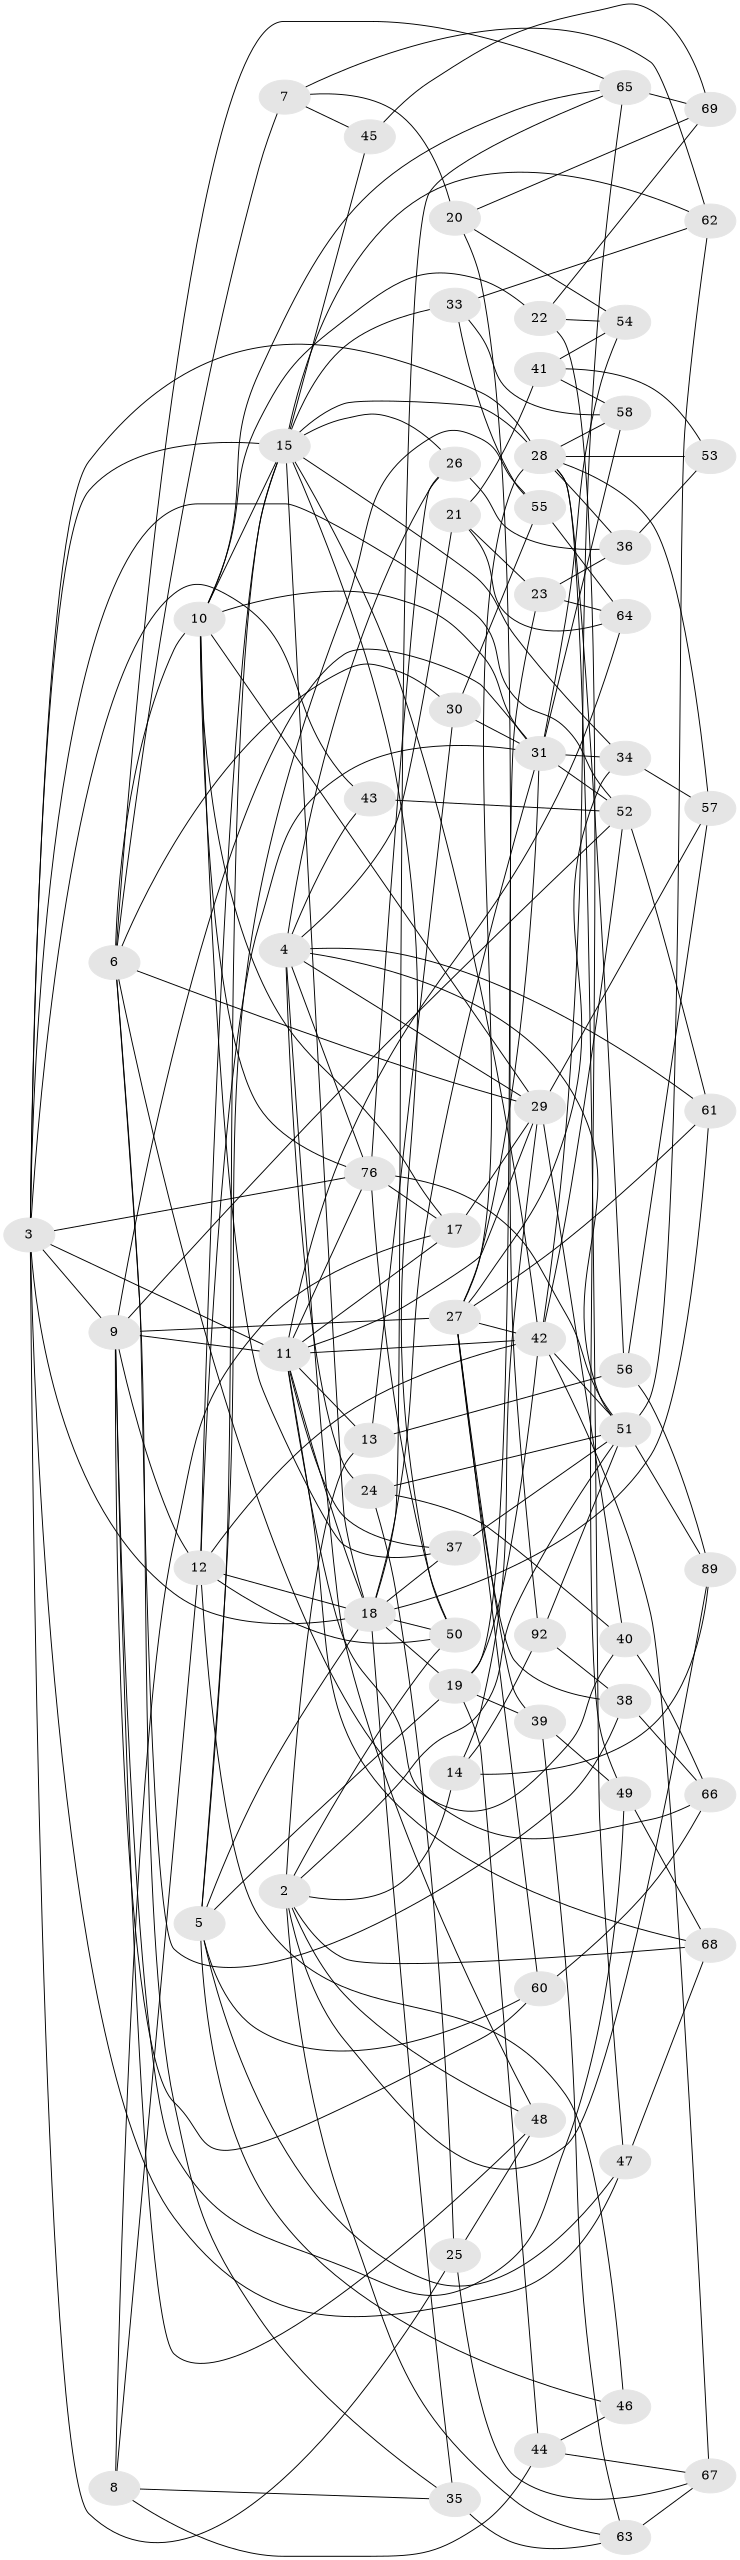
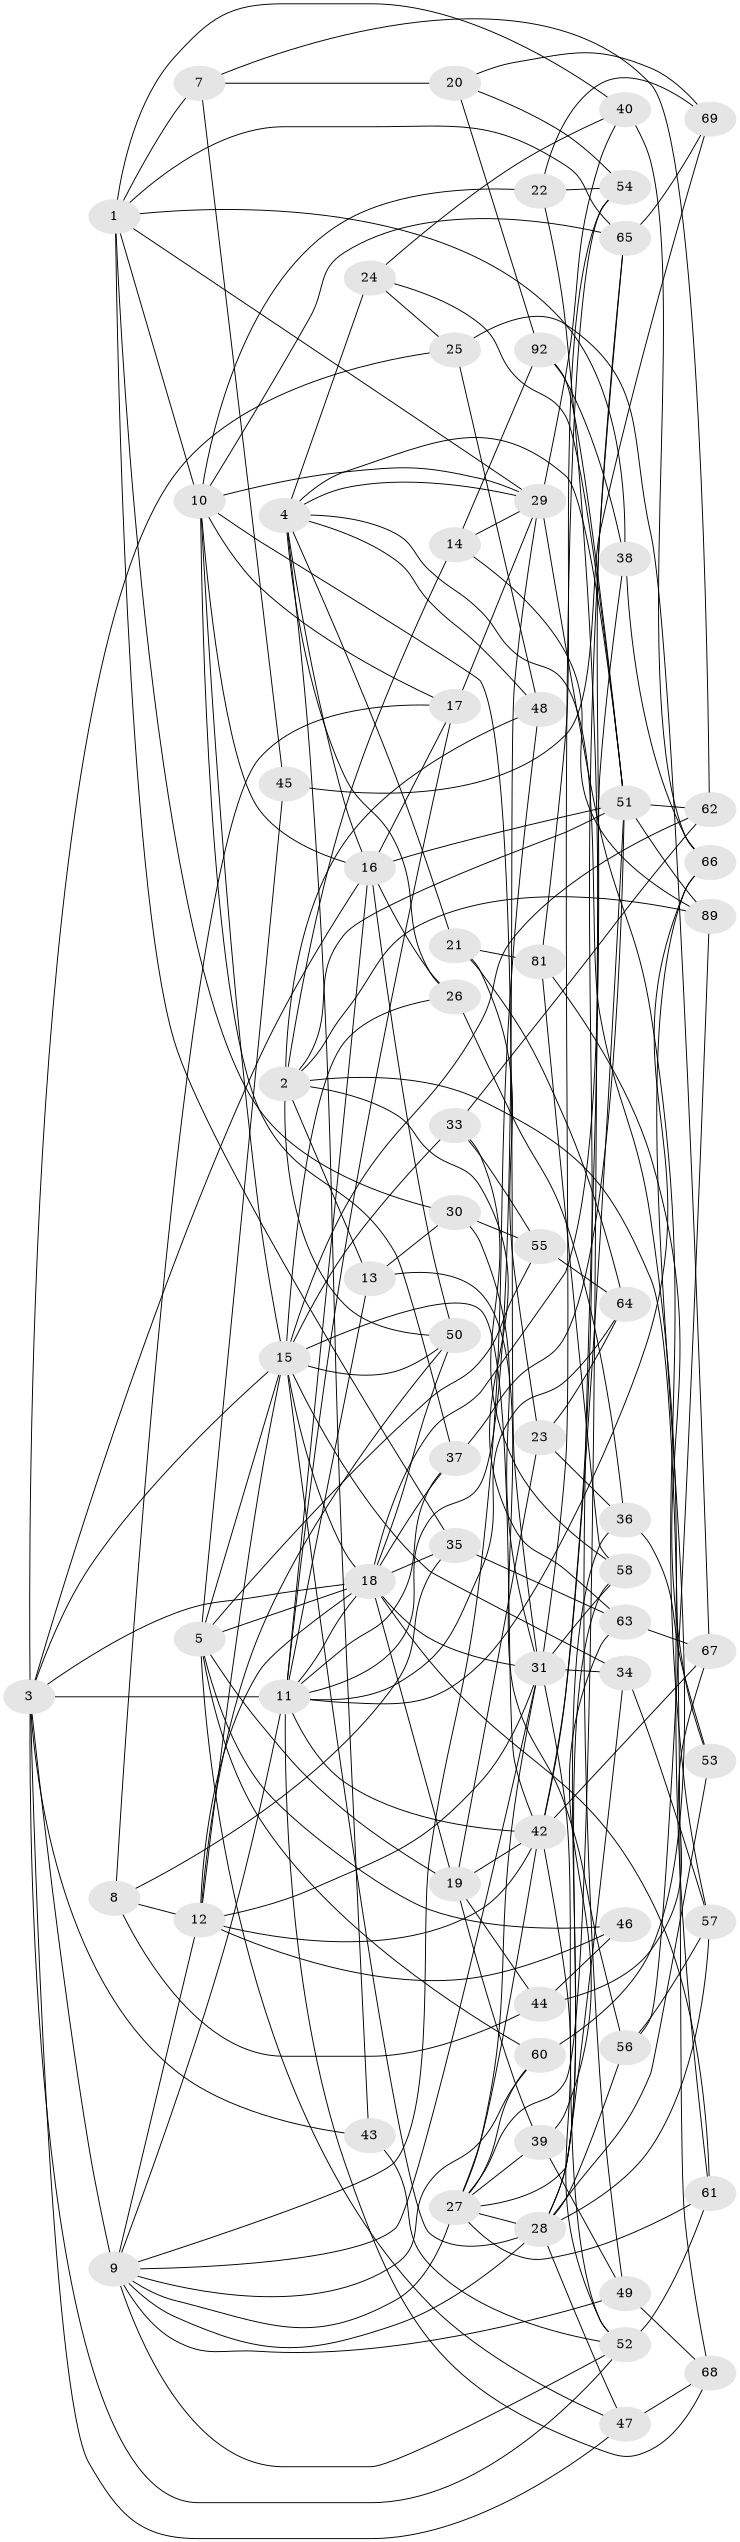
edge "45" -- "15": now "45" -- "5"
node "41": label "41" -> "81"
edge "28" -- "3": now "28" -- "9"
node "6": label "6" -> "1"
node "76": label "76" -> "16"
